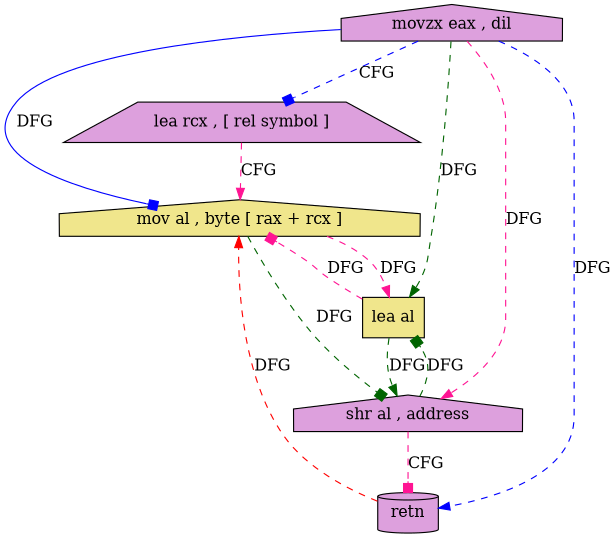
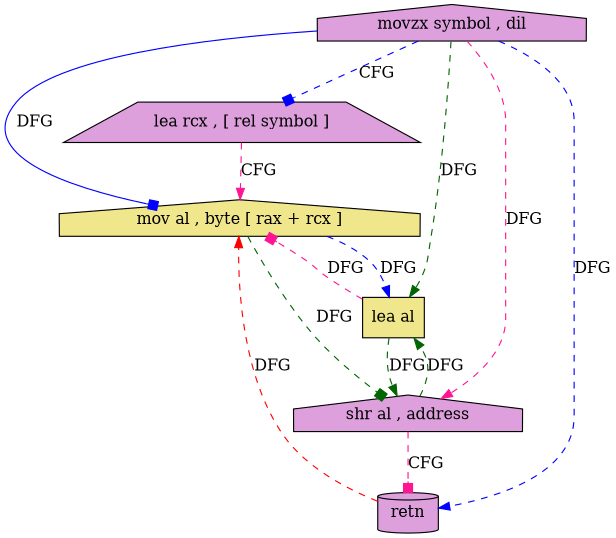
node "movzx eax , dil": label "movzx eax , dil" -> "movzx symbol , dil"
edge "mov al , byte [ rax + rcx ]" -> "lea al": color deeppink -> blue
edge "shr al , address" -> "lea al": arrowhead box -> normal
